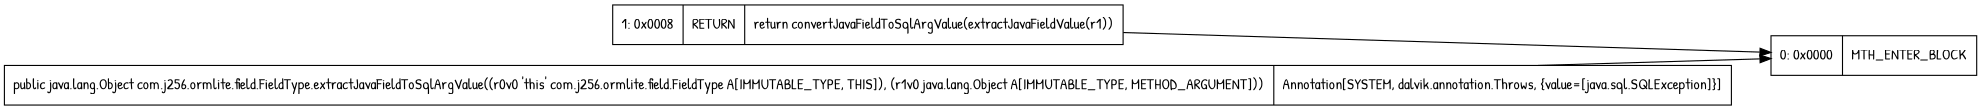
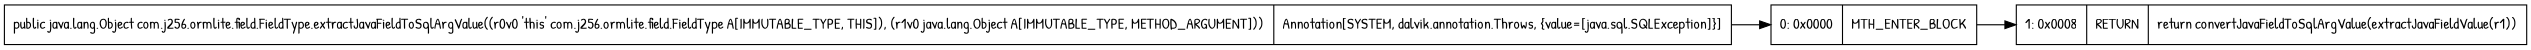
edge "1: 0x0008" -> "0: 0x0000": reversed
